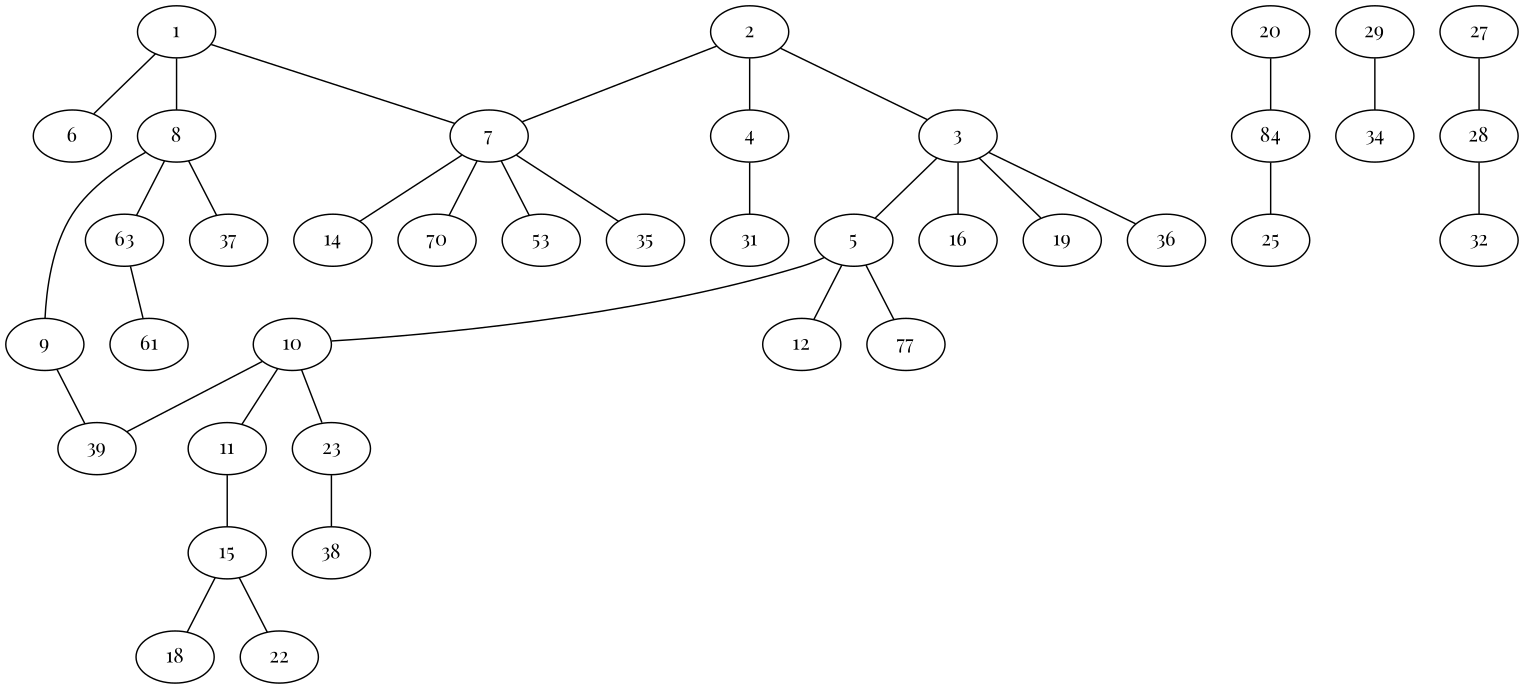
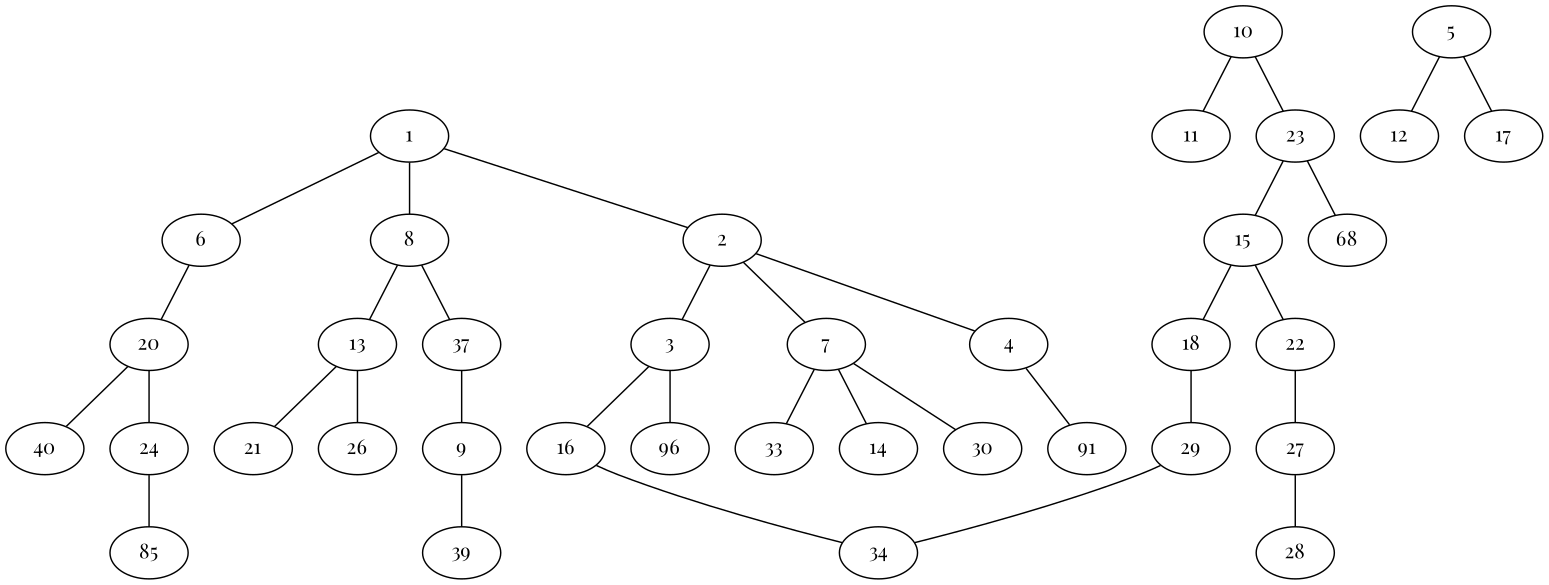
edge "1" -- "7": now "1" -- "2"
node "84": label "84" -> "24"
edge "3" -- "5": removed
edge "8" -- "9": now "37" -- "9"
node "63": label "63" -> "13"
node "70": label "70" -> "30"
node "53": label "53" -> "33"
node "35": removed
node "31": label "31" -> "91"
node "19": removed
node "36": label "36" -> "96"
node "25": label "25" -> "85"
node "32": removed
edge "6" -- "20": added
edge "5" -- "10": removed
node "61": label "61" -> "21"
node "77": label "77" -> "17"
edge "10" -- "39": removed
edge "18" -- "29": added
edge "22" -- "27": added
node "40": added
node "26": added
edge "11" -- "15": now "23" -- "15"
edge "16" -- "34": added
node "38": label "38" -> "68"
